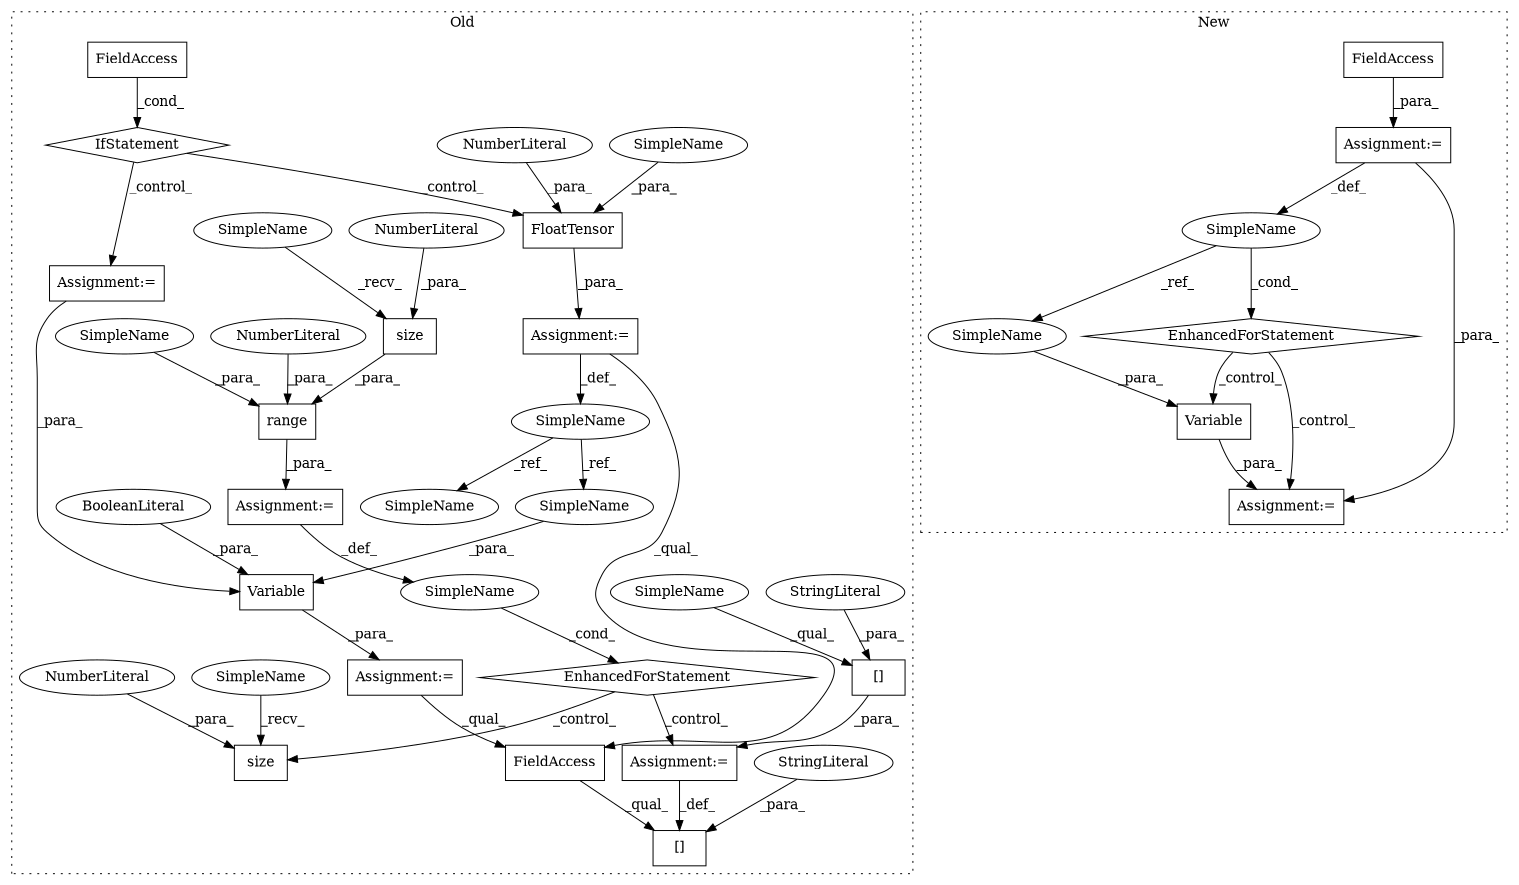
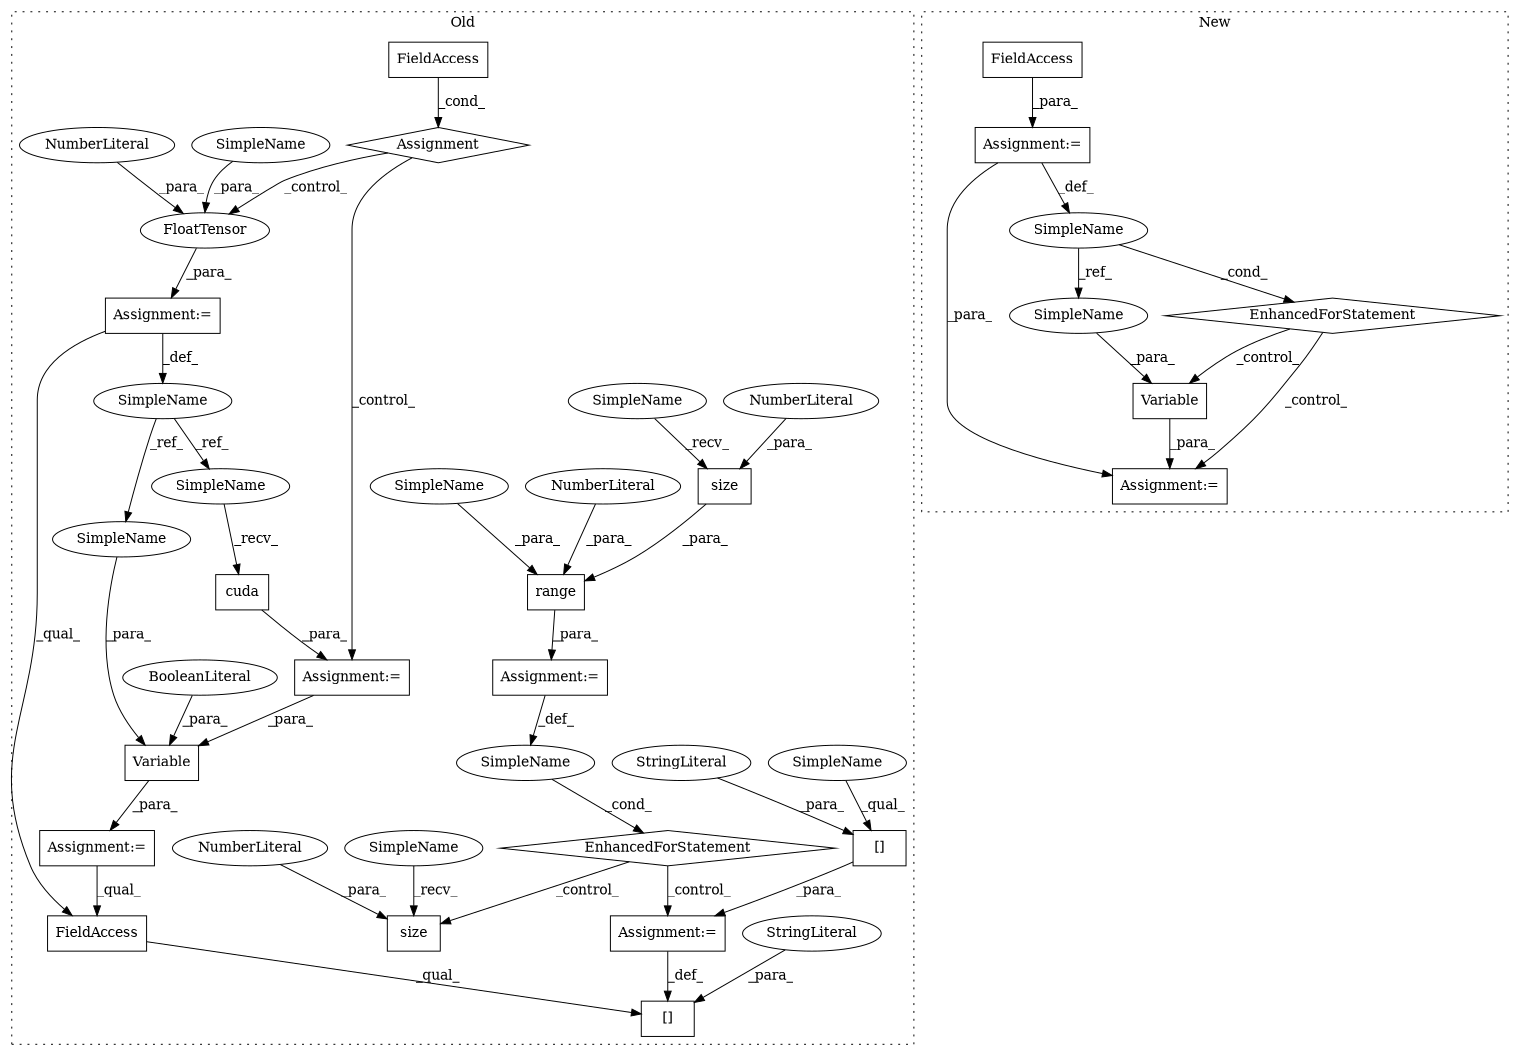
node "IfStatement": label "IfStatement" -> "Assignment"
node "FloatTensor": shape box -> ellipse
node "cuda": added
